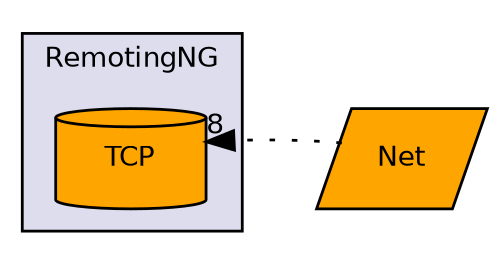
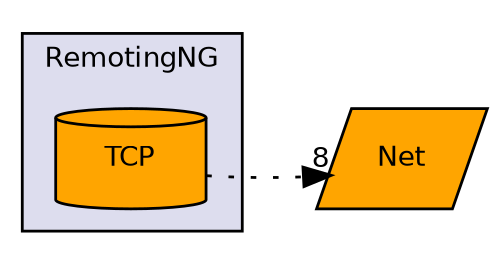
edge "Net" -> "TCP": reversed
